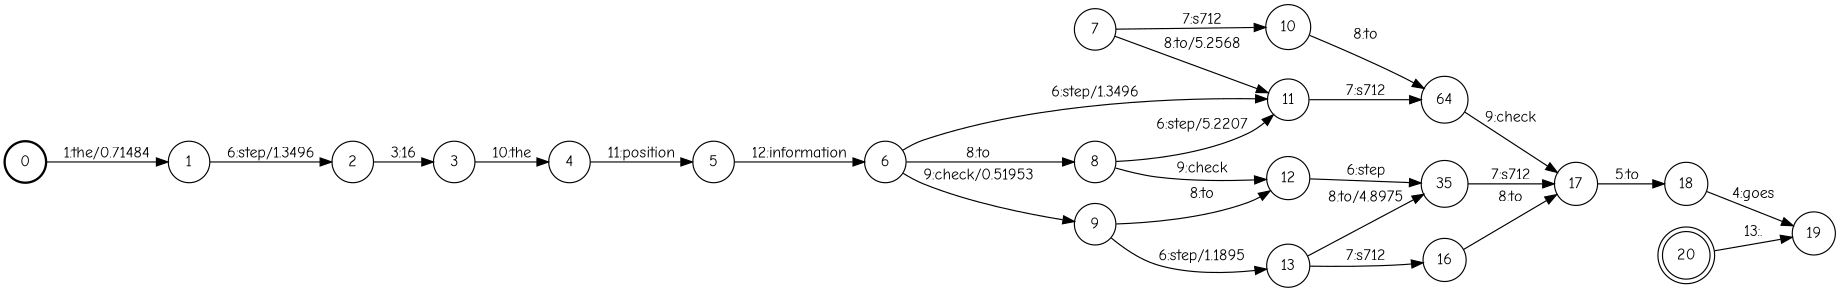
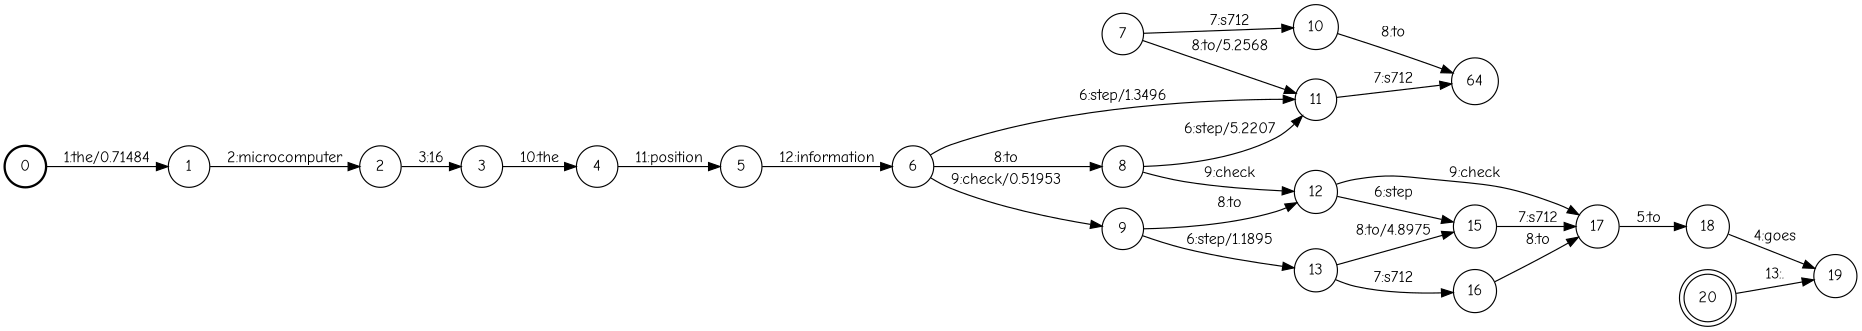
edge "64" -> "17": now "12" -> "17"
edge "1" -> "2": label "6:step/1.3496" -> "2:microcomputer"
node "35": label "35" -> "15"
